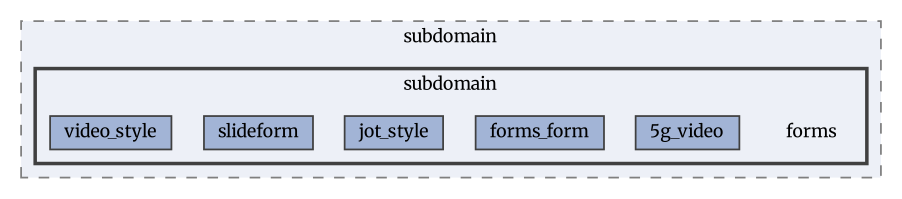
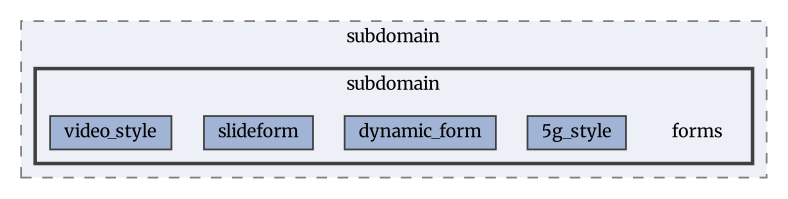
node "jot_style": removed
node "forms_form": label "forms_form" -> "dynamic_form"
node "5g_video": label "5g_video" -> "5g_style"
